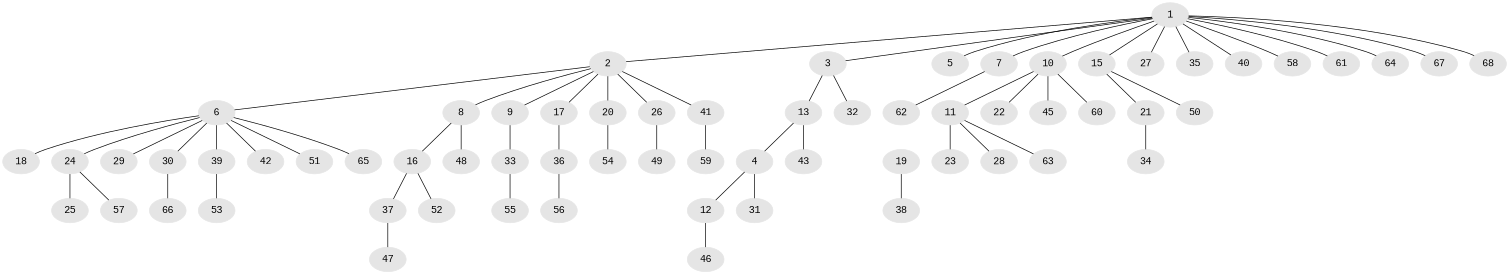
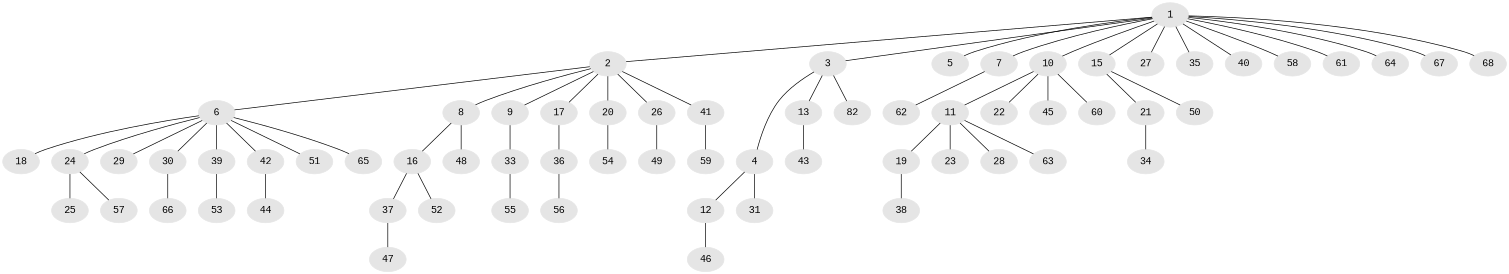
node "32": label "32" -> "82"
edge "13" -- "4": now "3" -- "4"
edge "11" -- "19": added
node "44": added
